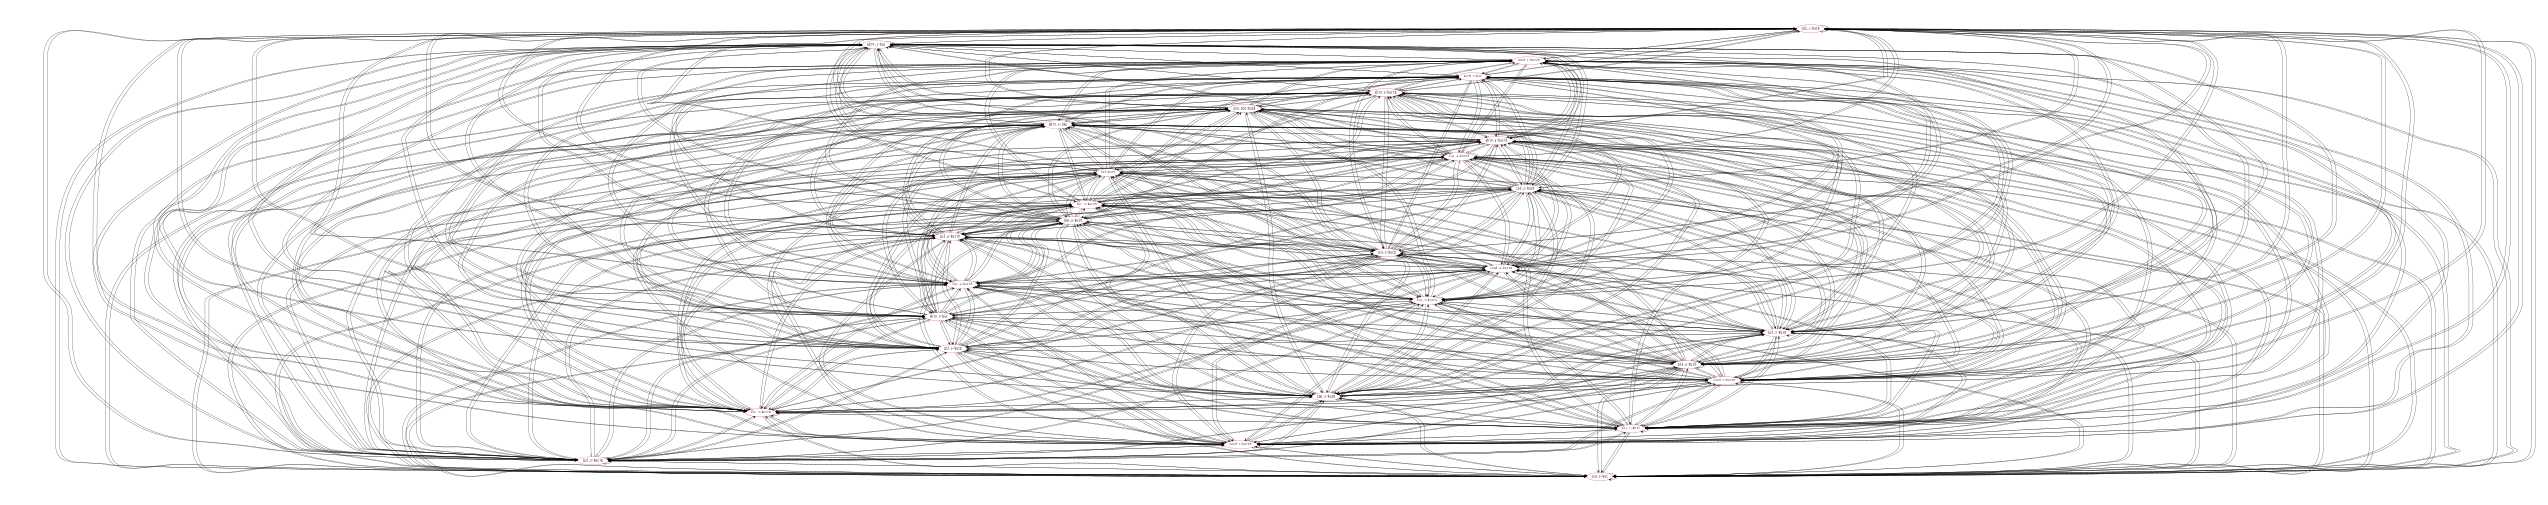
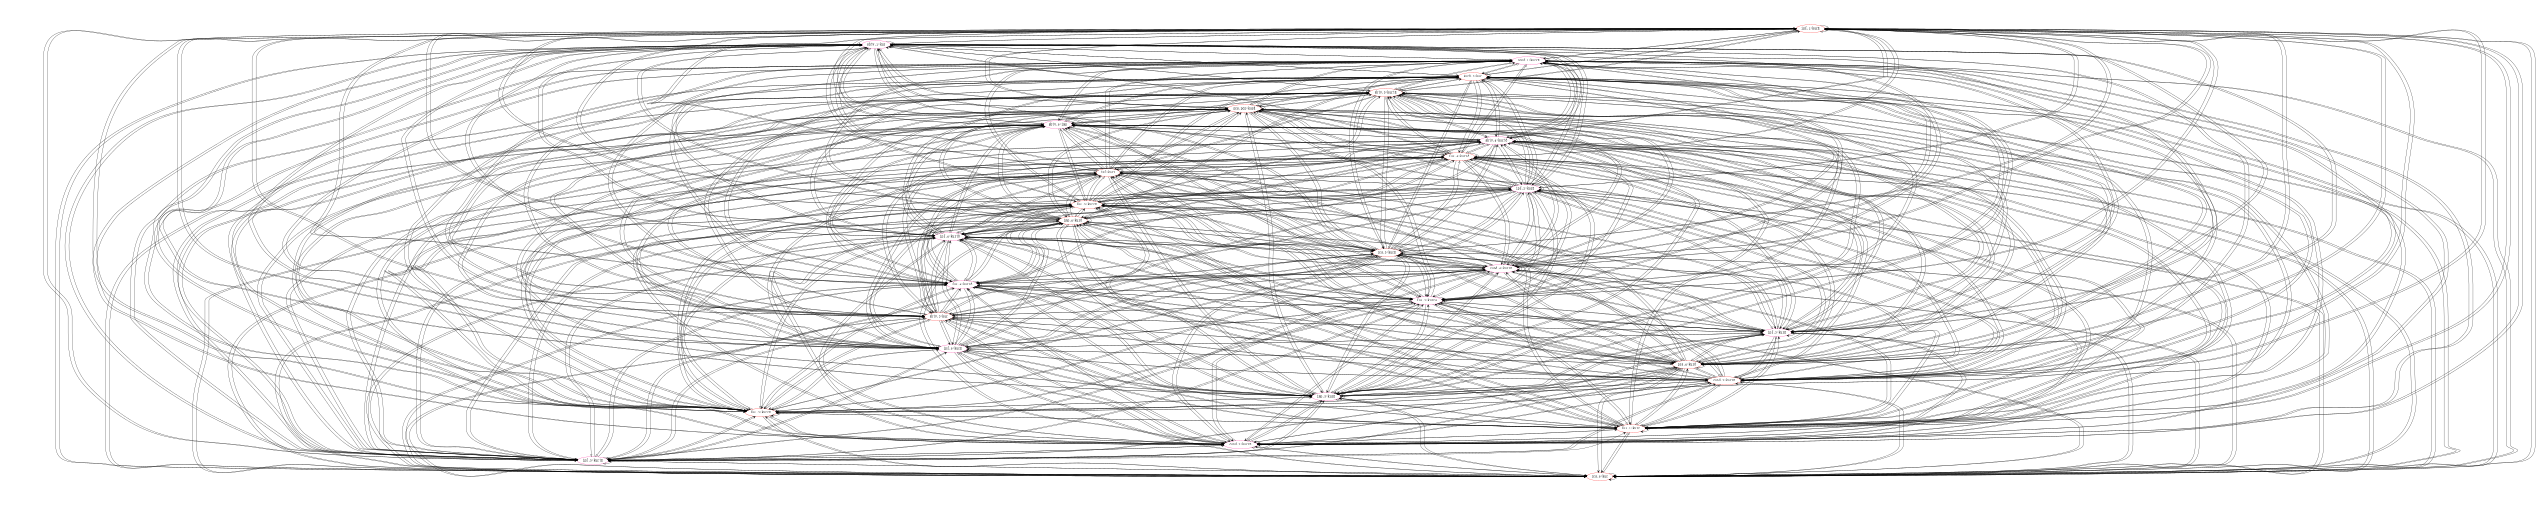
edge "sbjv.6-imp" -> "fut.2-kurra": arrowhead vee -> onormal
edge "fut.1-kurr" -> "ipf.5-kurjE": removed
